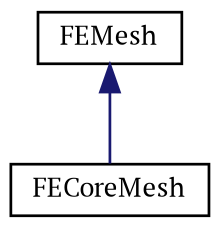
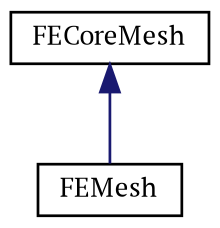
edge "FECoreMesh" -> "FEMesh": reversed
